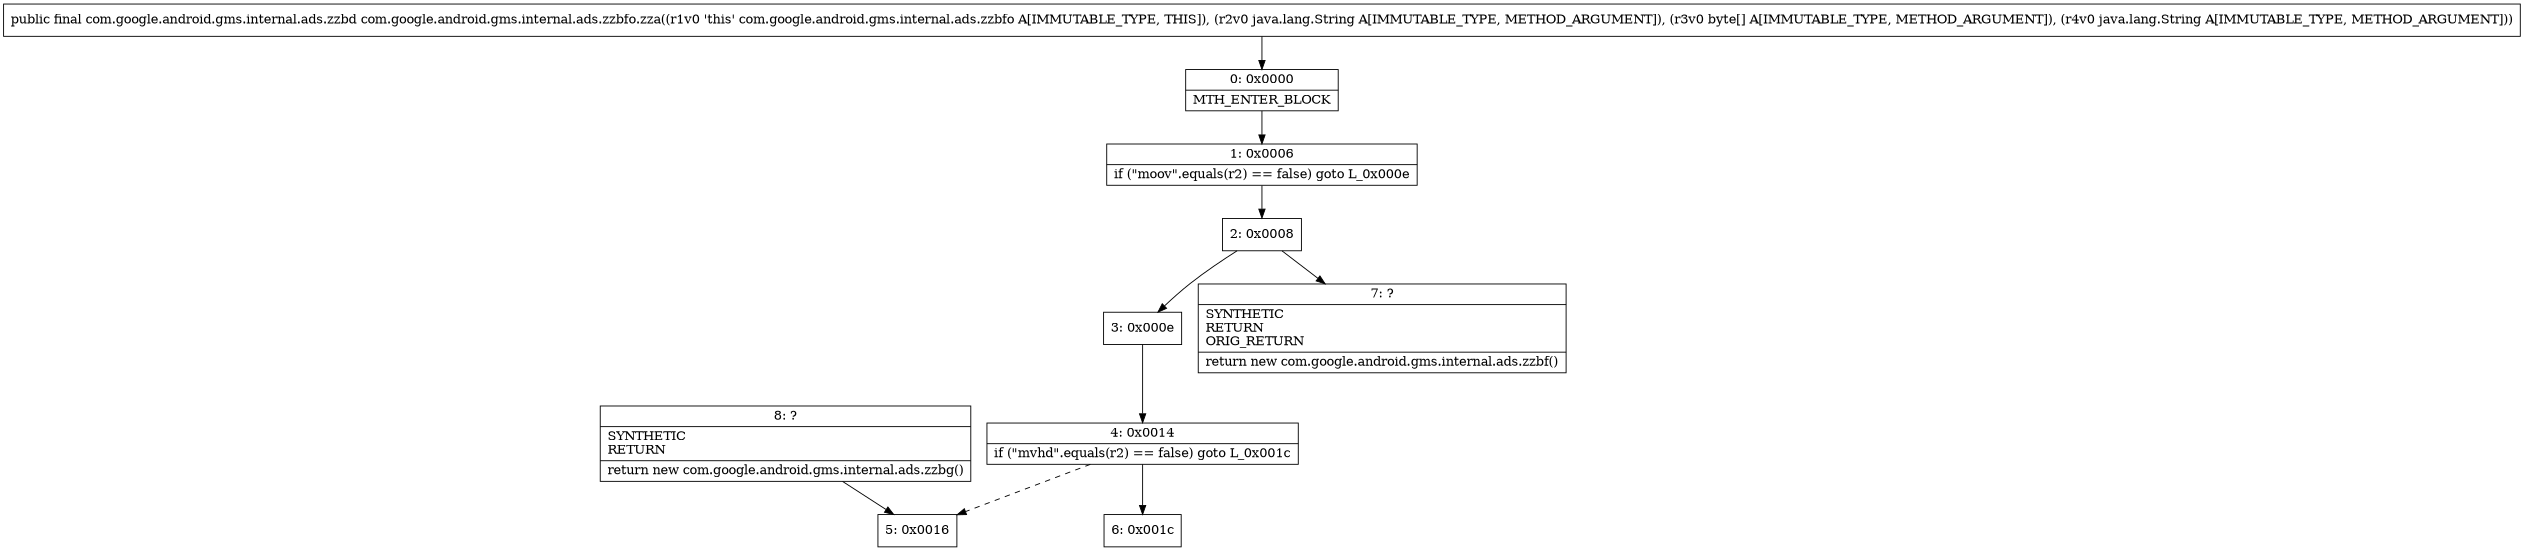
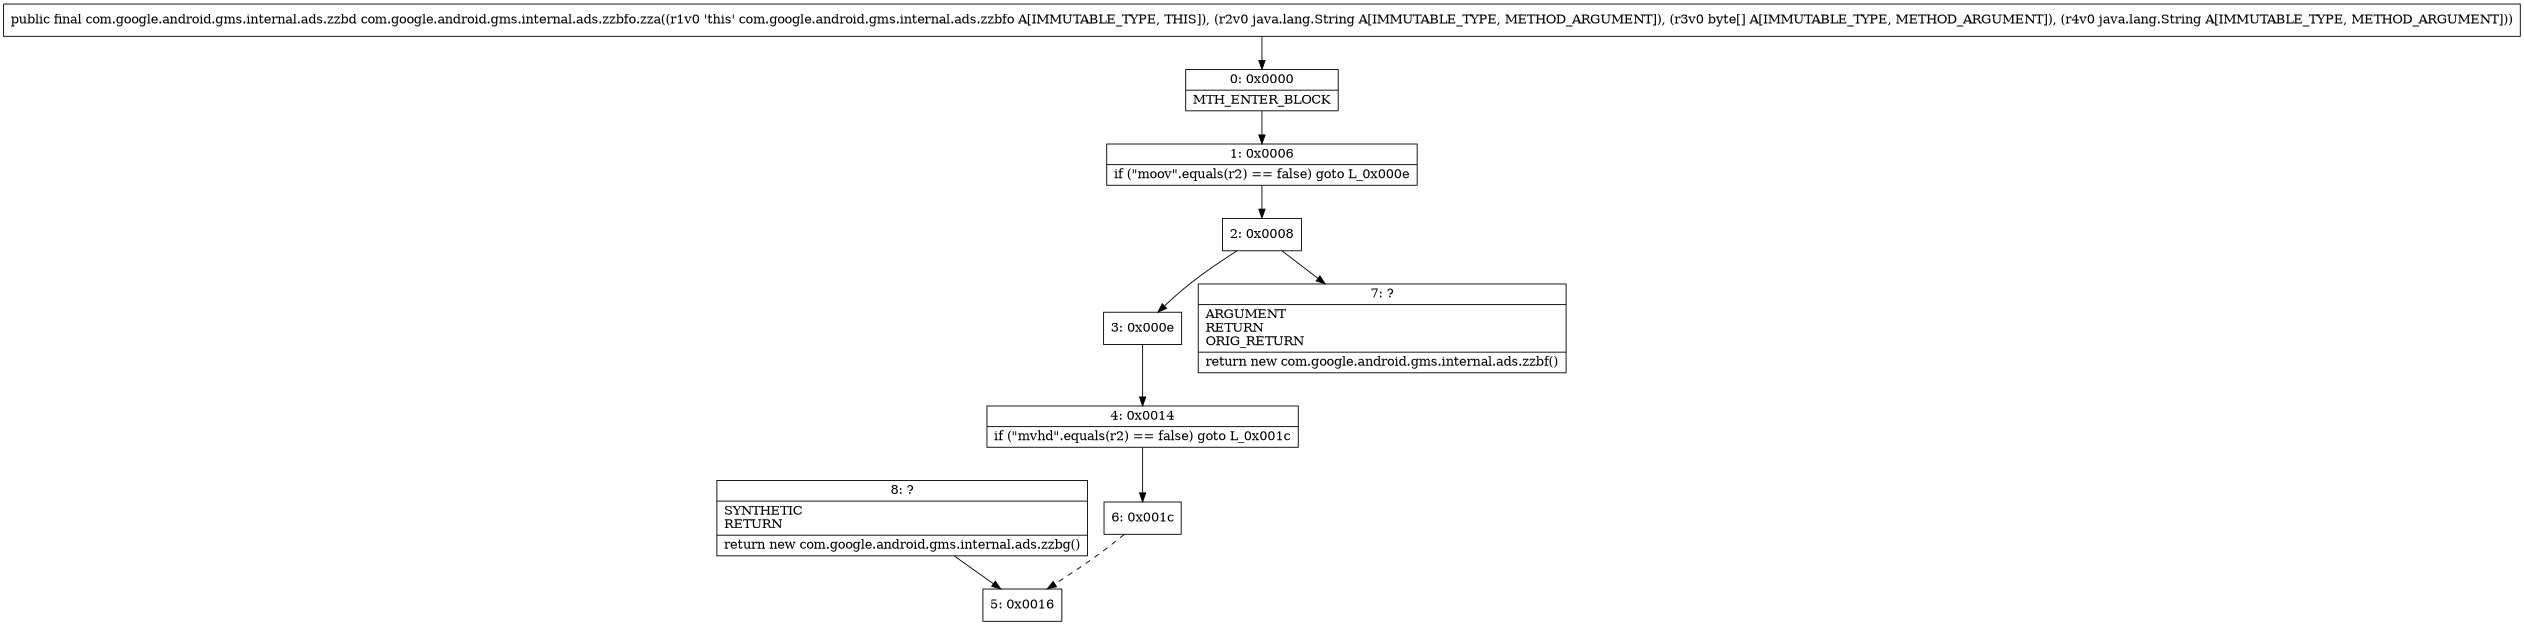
node "7: ?": text "SYNTHETIC" -> "ARGUMENT"
edge "4: 0x0014" -> "5: 0x0016": now "6: 0x001c" -> "5: 0x0016"
